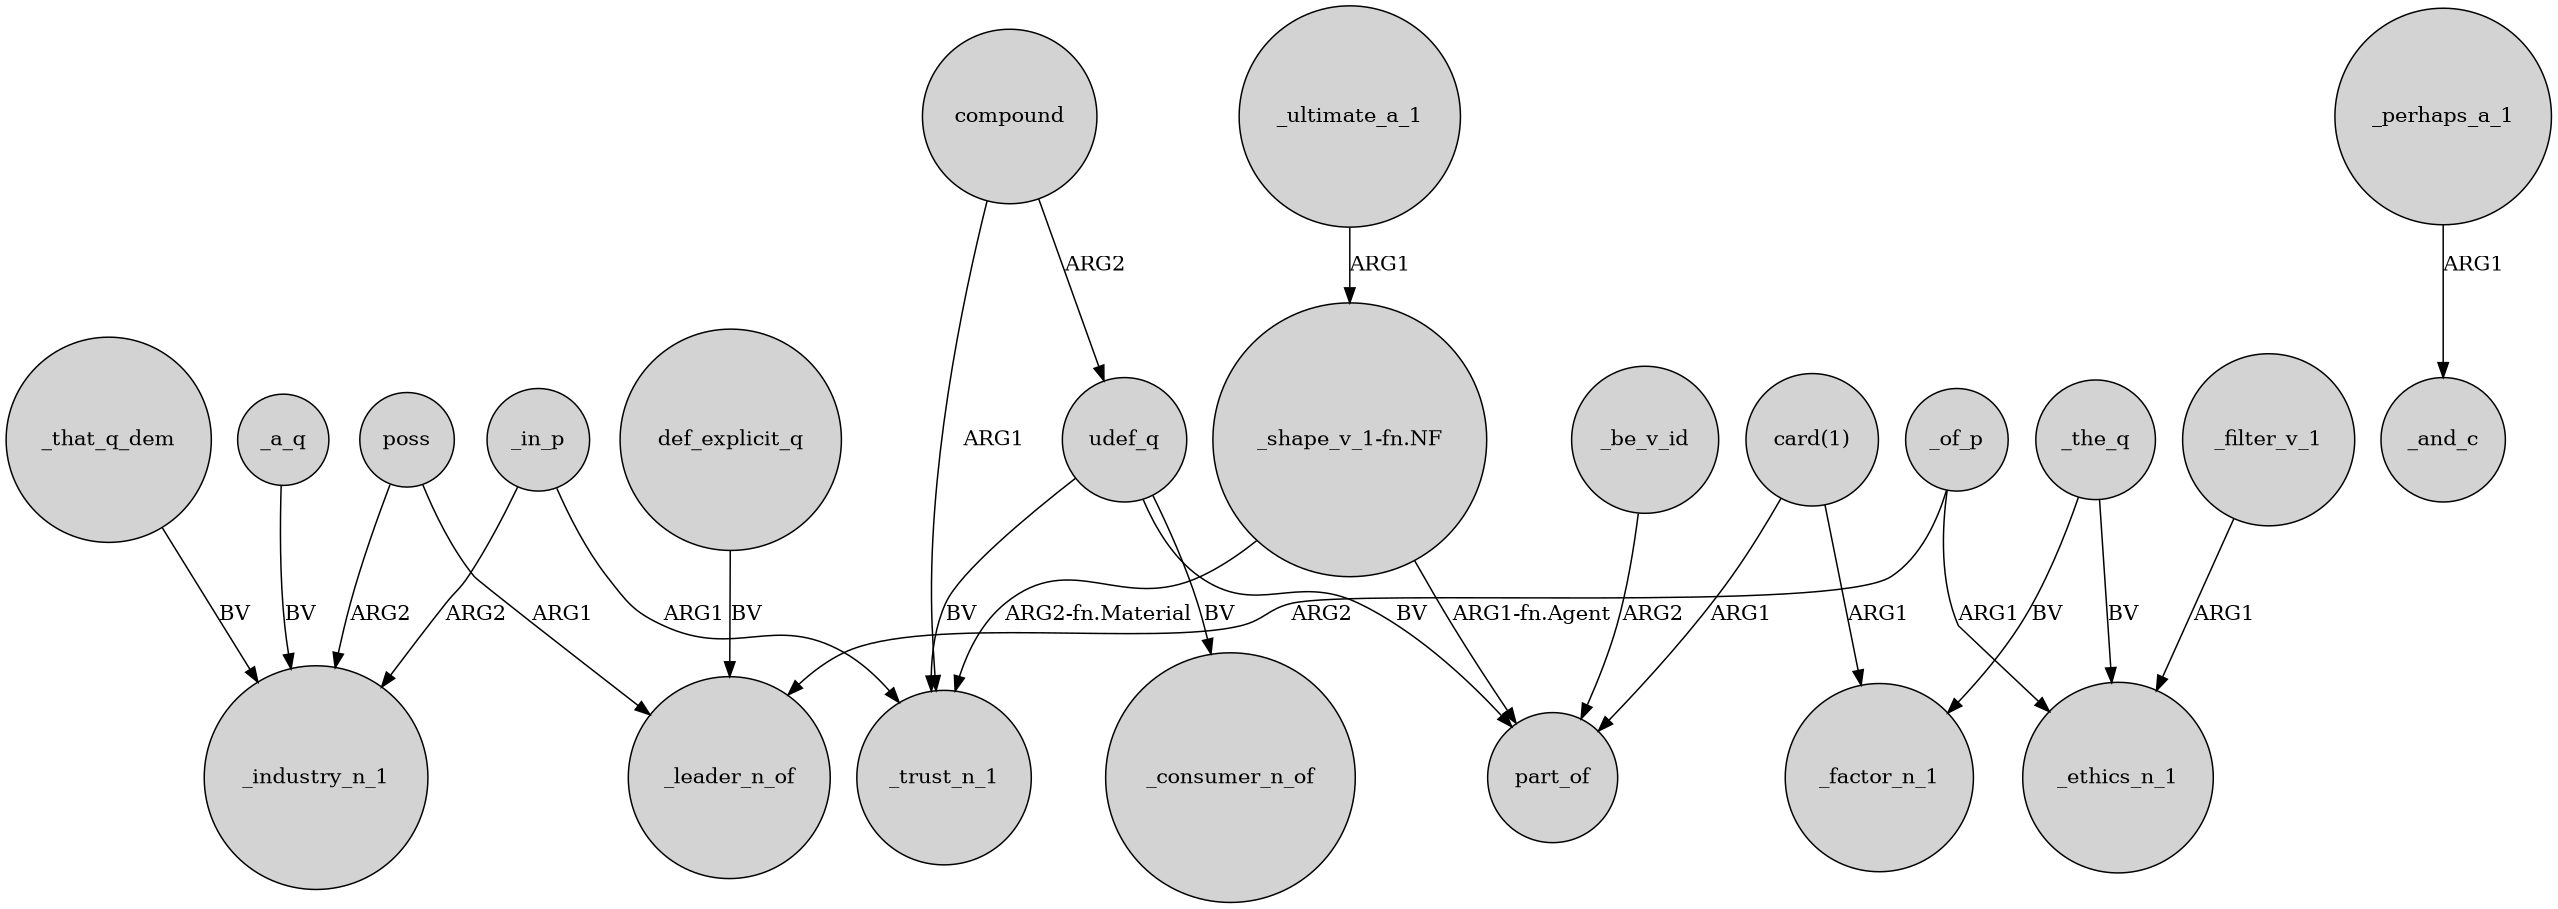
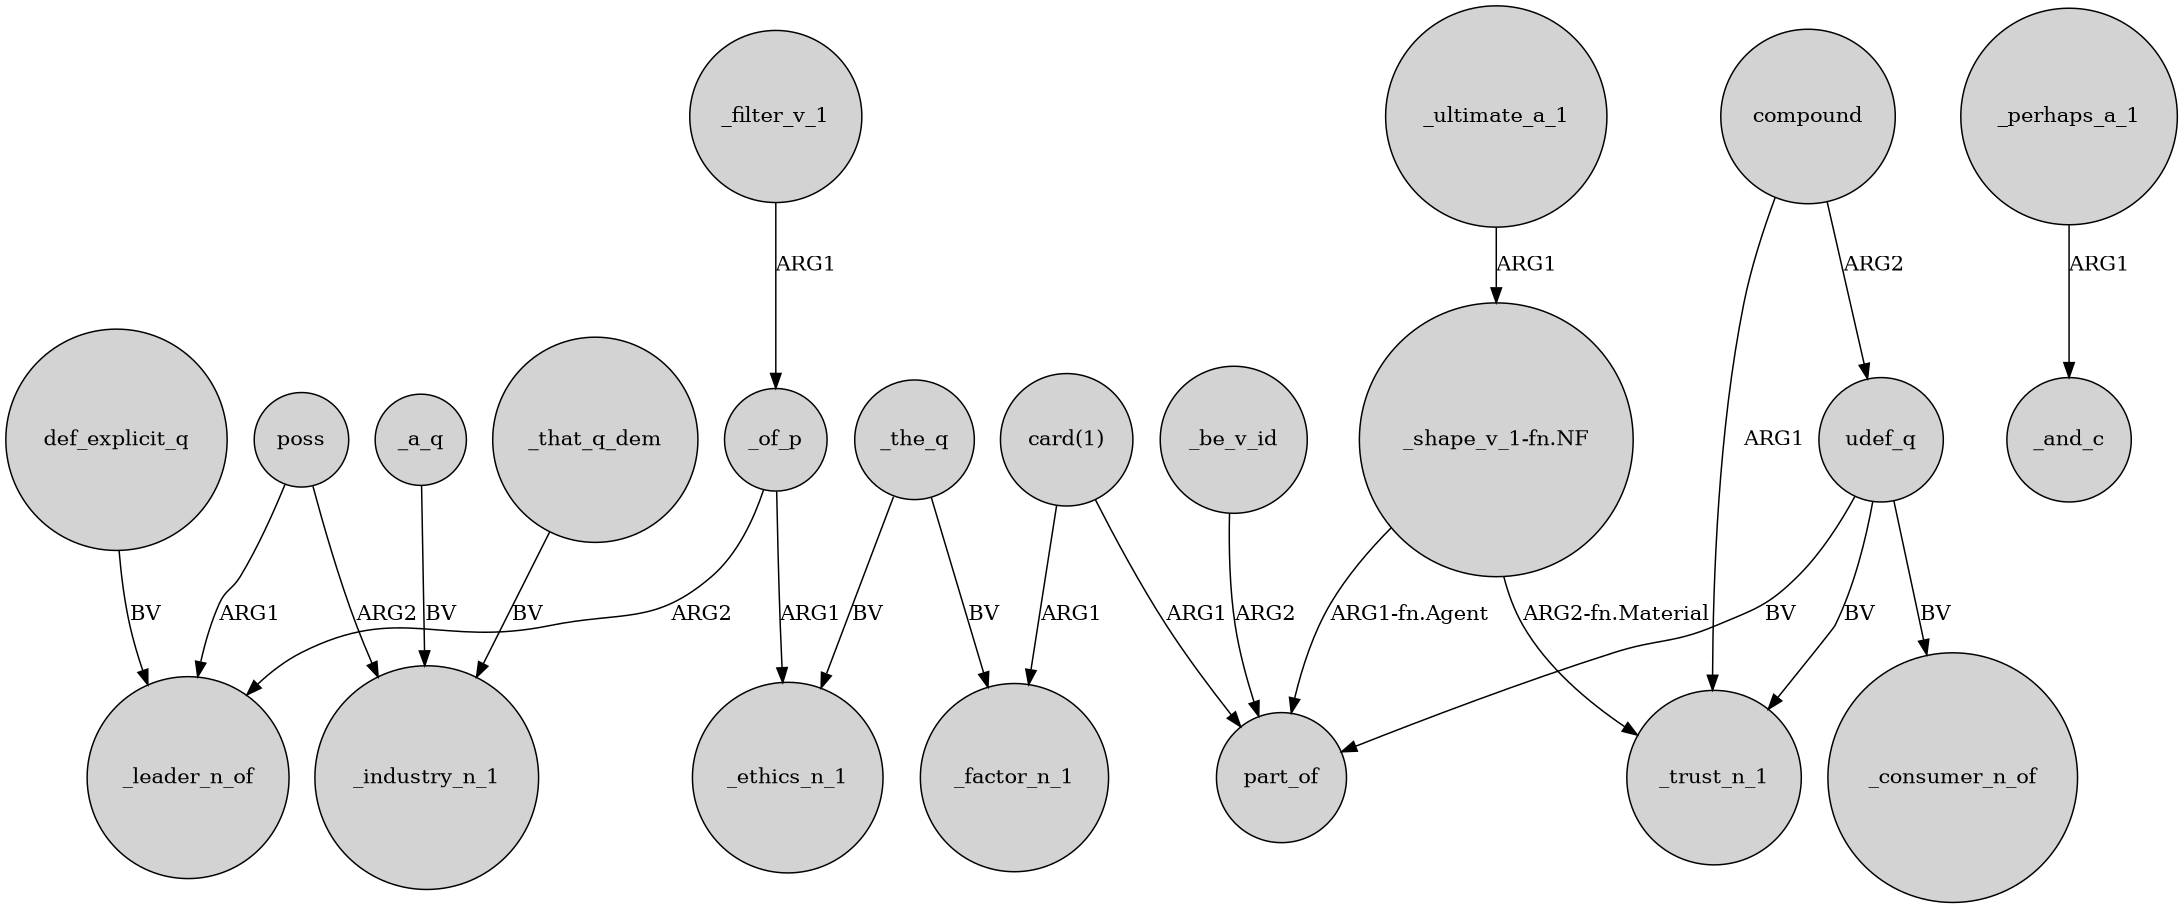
node "_in_p": removed
edge "_filter_v_1" -> "_ethics_n_1": now "_filter_v_1" -> "_of_p"
